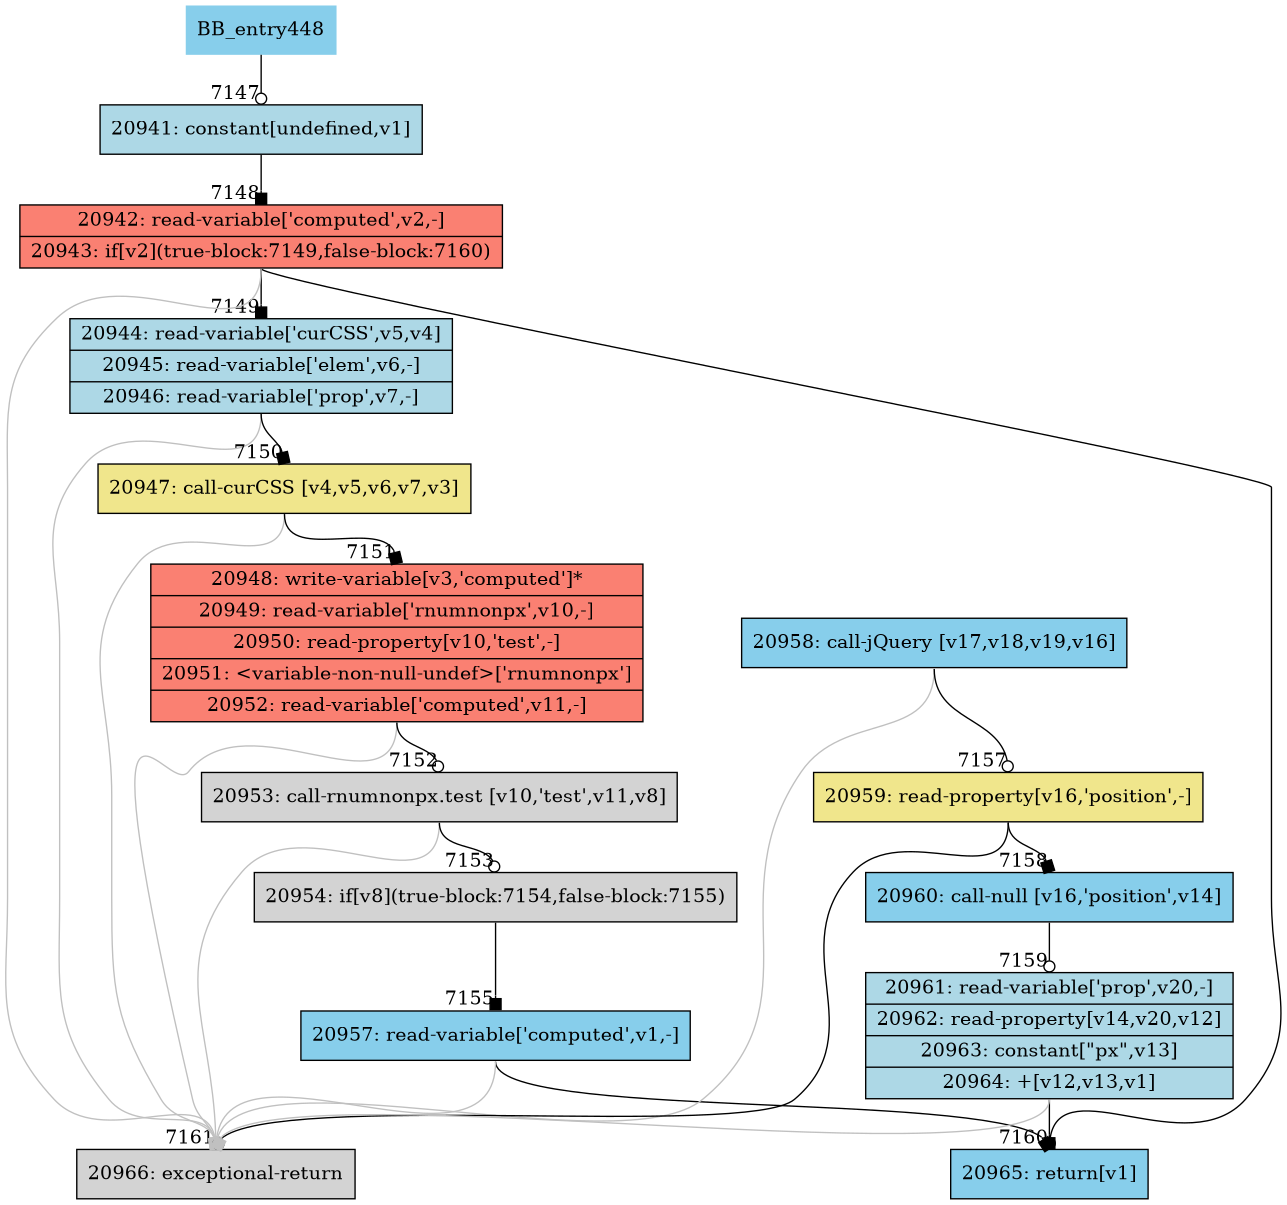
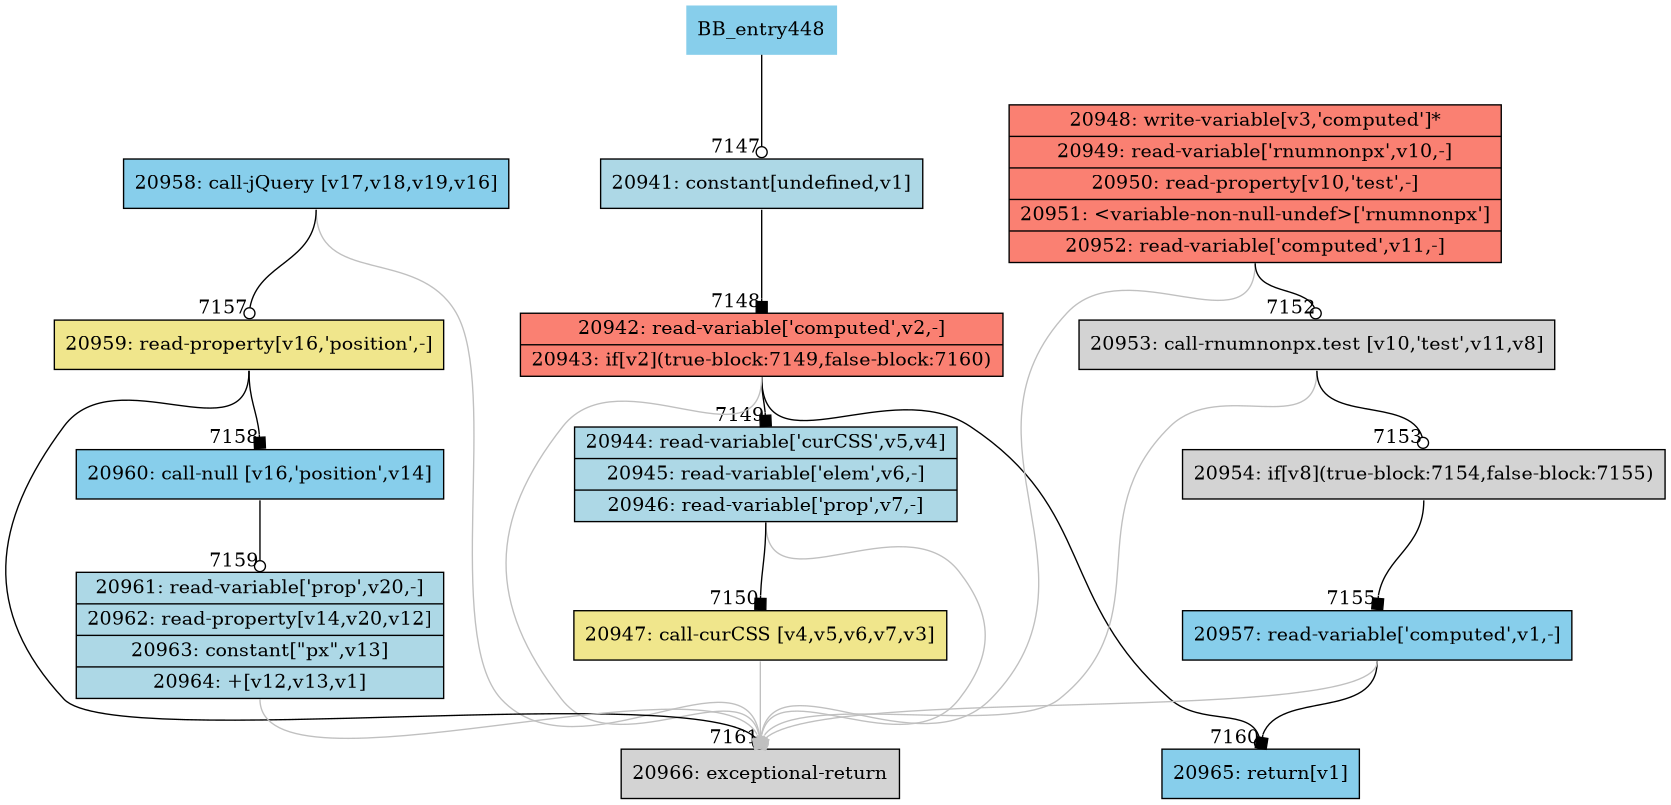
edge "20947: call-curCSS [v4,v5,v6,v7,v3]" -> "20948: write-variable[v3,'computed']*": removed
edge "20961: read-variable['prop',v20,-]" -> "20965: return[v1]": removed
